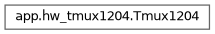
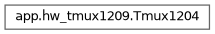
node "app.hw_tmux1204.Tmux1204": label "app.hw_tmux1204.Tmux1204" -> "app.hw_tmux1209.Tmux1204"
